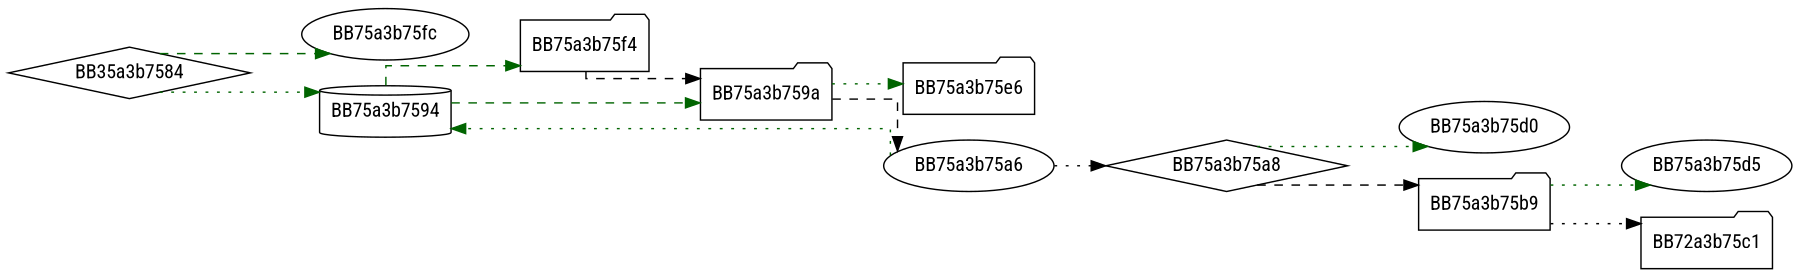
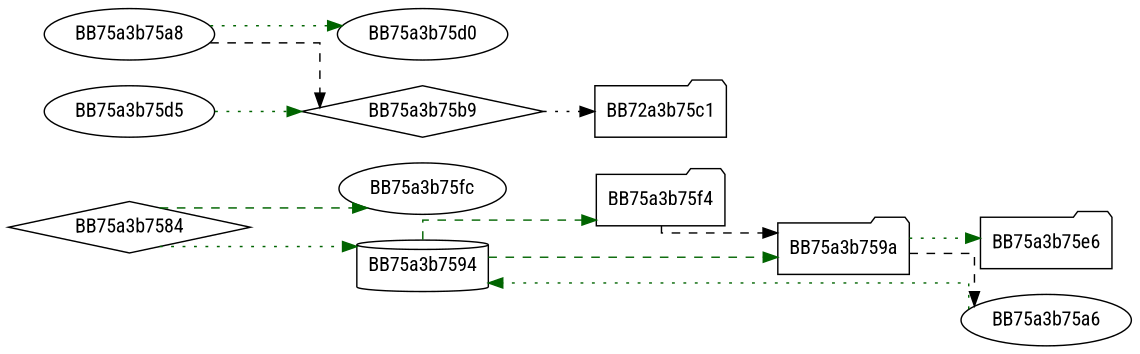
node "BB35a3b7584": label "BB35a3b7584" -> "BB75a3b7584"
edge "BB75a3b75a6" -> "BB75a3b75a8": removed
node "BB75a3b75a8": shape diamond -> ellipse
edge "BB75a3b75b9" -> "BB75a3b75d5": reversed
node "BB75a3b75b9": shape folder -> diamond
